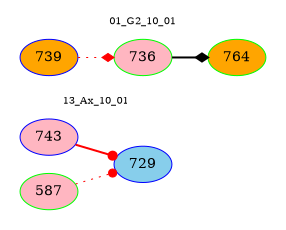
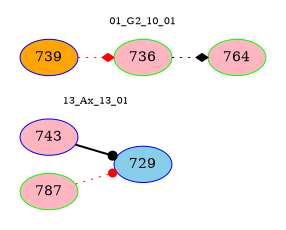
edge "736" -> "764": style bold -> dotted
node "764": fillcolor orange -> lightpink
cluster "13_Ax_10_01": label "13_Ax_10_01" -> "13_Ax_13_01"
edge "743" -> "729": color red -> black
node "587": label "587" -> "787"
